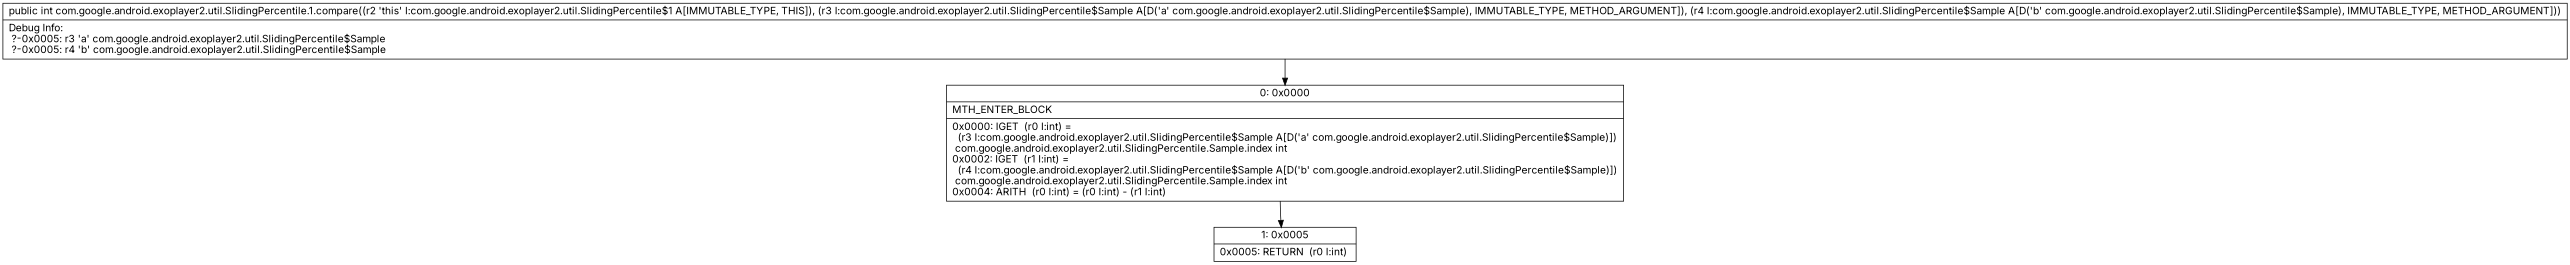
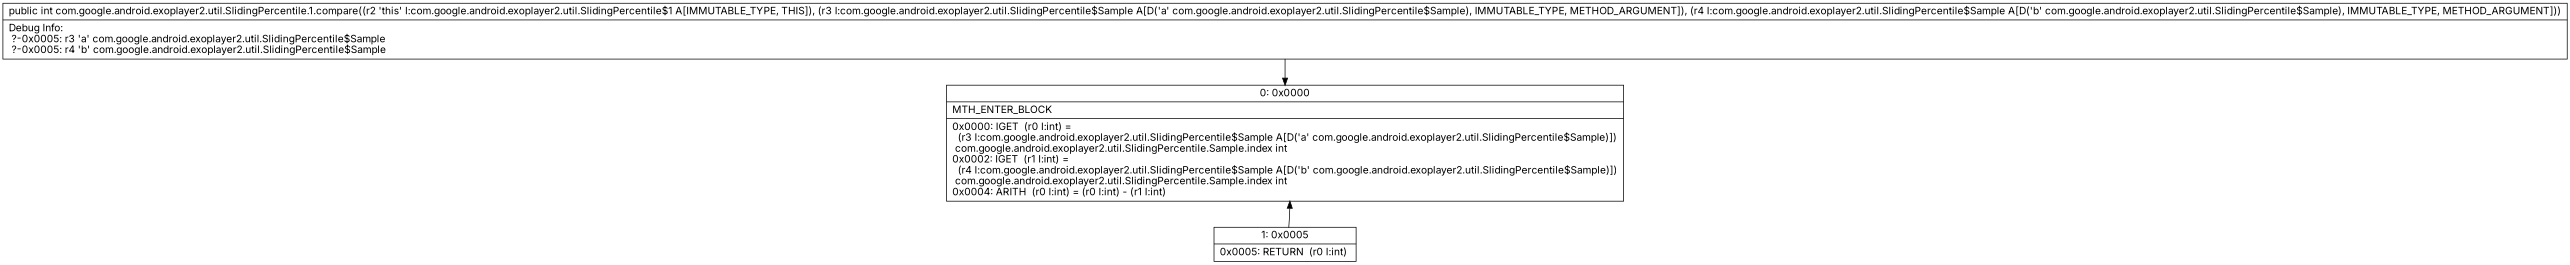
edge "0: 0x0000" -> "1: 0x0005": reversed
